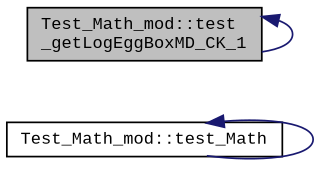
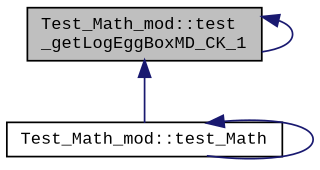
edge "Test_Math_mod::test_Math" -> "Test_Math_mod::test _getLogEggBoxMD_CK_1": added
